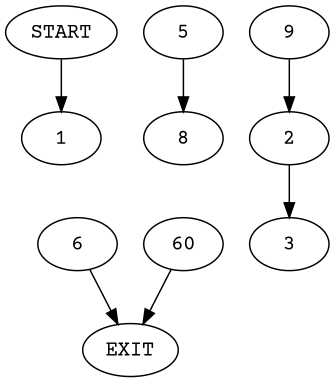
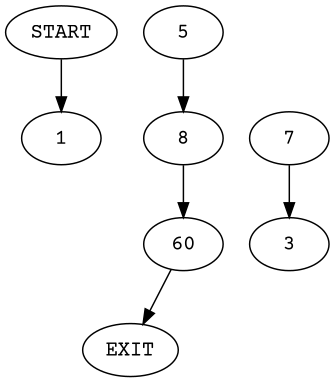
node "9": removed
node "2": label "2" -> "7"
edge "8" -> "60": added
node "6": removed
